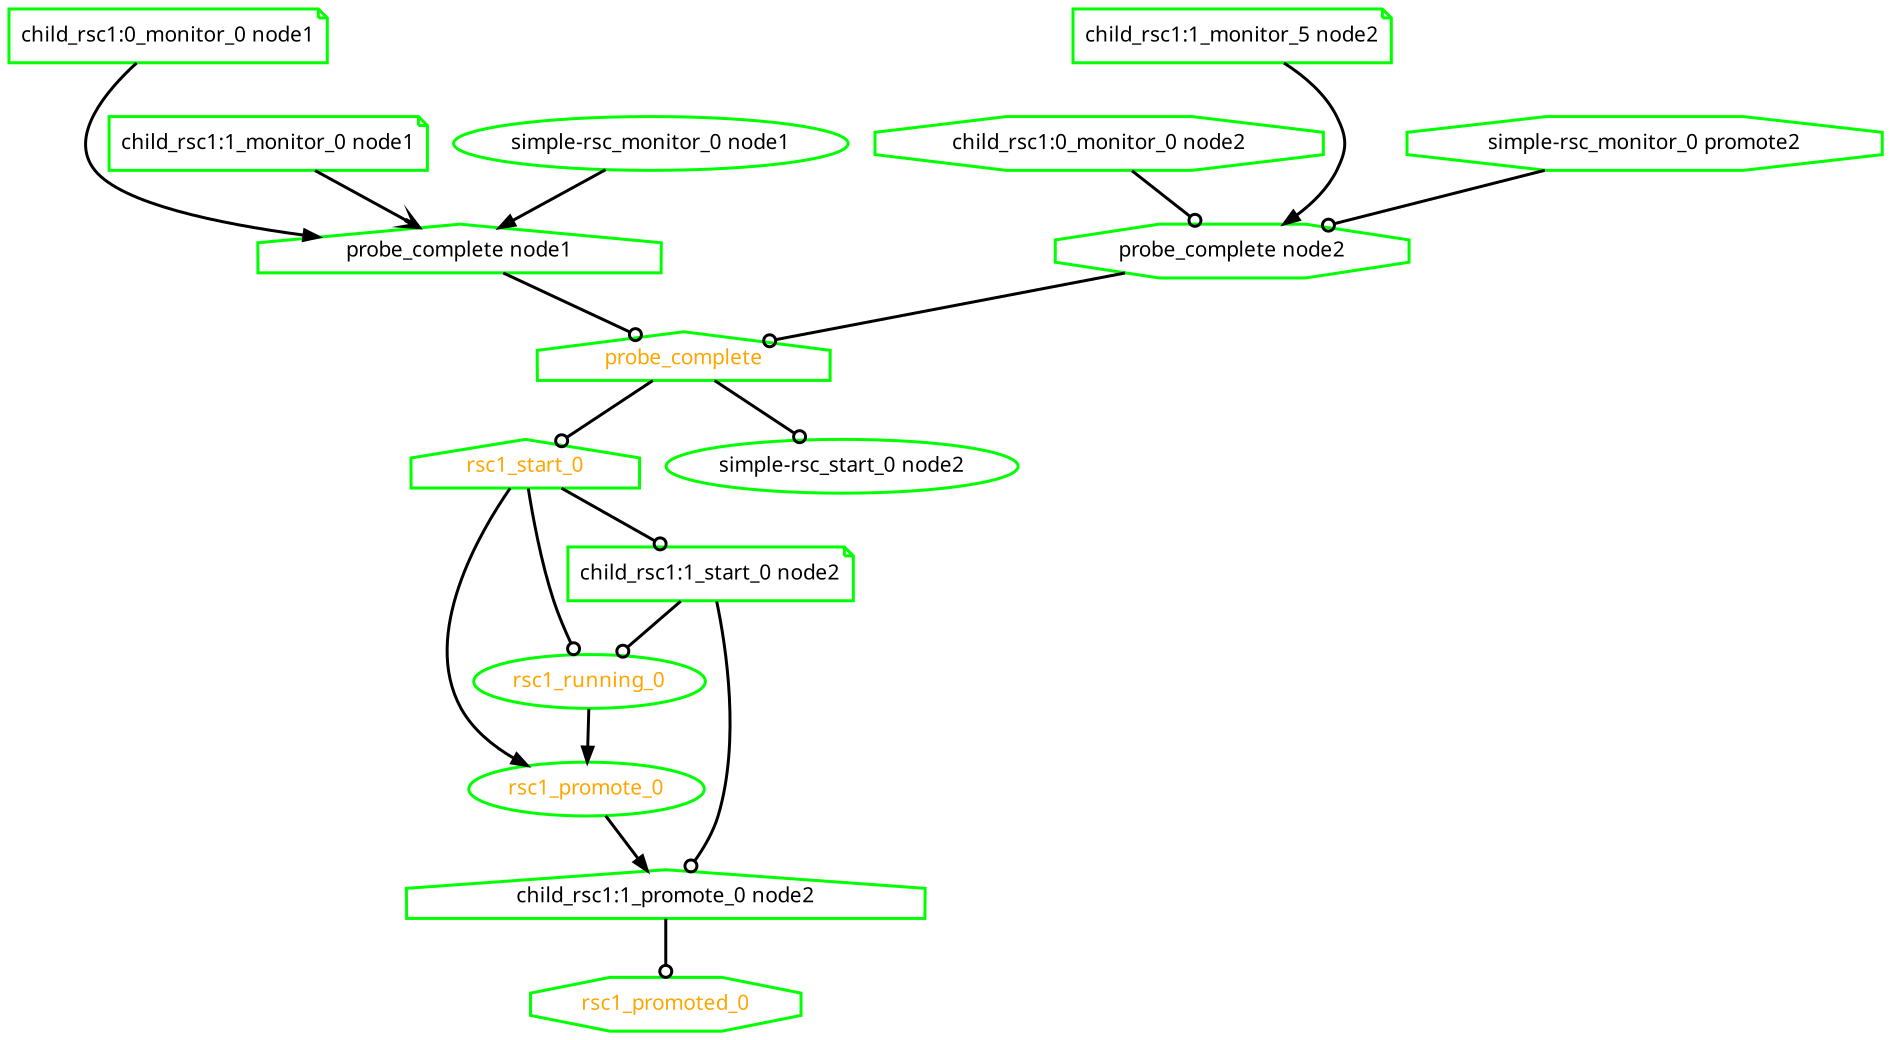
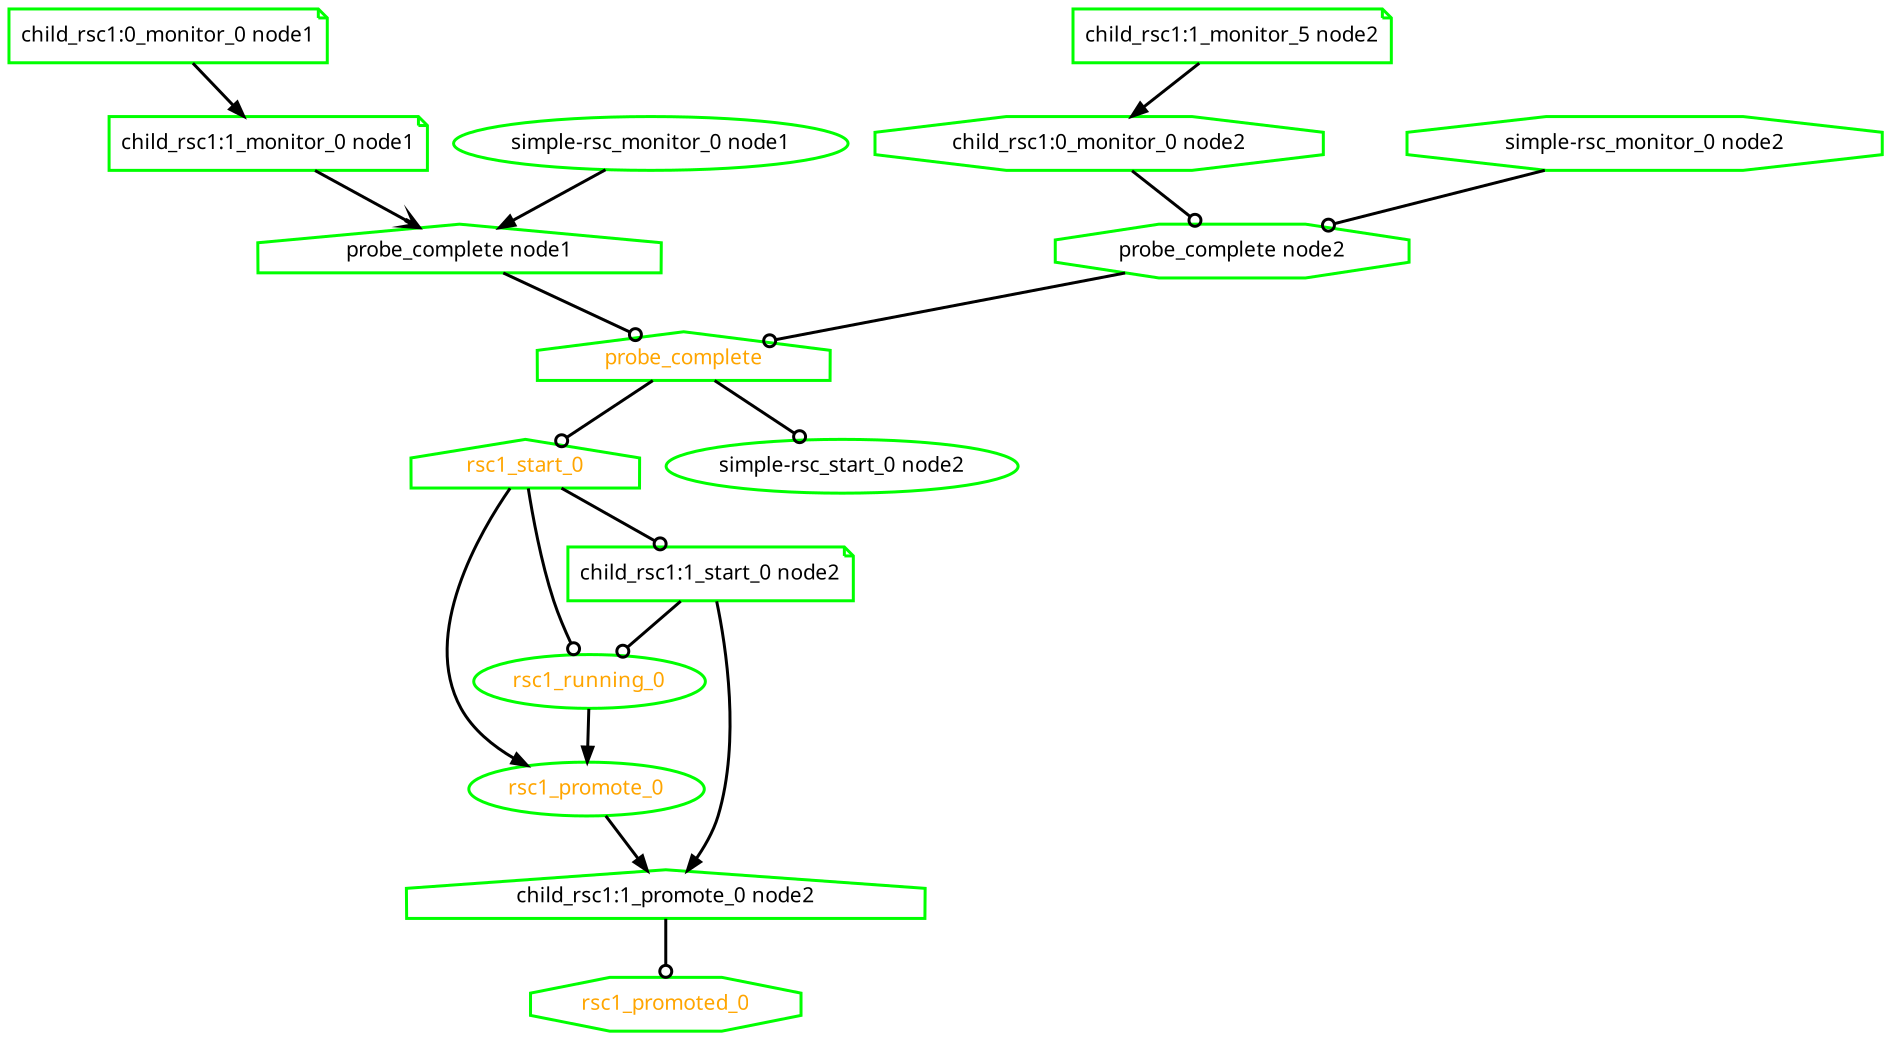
edge "child_rsc1:1_monitor_5 node2" -> "probe_complete node2": now "child_rsc1:1_monitor_5 node2" -> "child_rsc1:0_monitor_0 node2"
node "simple-rsc_monitor_0 promote2": label "simple-rsc_monitor_0 promote2" -> "simple-rsc_monitor_0 node2"
edge "child_rsc1:0_monitor_0 node1" -> "probe_complete node1": now "child_rsc1:0_monitor_0 node1" -> "child_rsc1:1_monitor_0 node1"
edge "child_rsc1:1_start_0 node2" -> "child_rsc1:1_promote_0 node2": arrowhead odot -> normal
